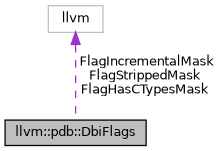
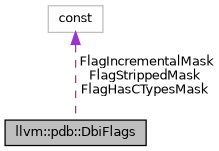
node "llvm": label "llvm" -> "const"
